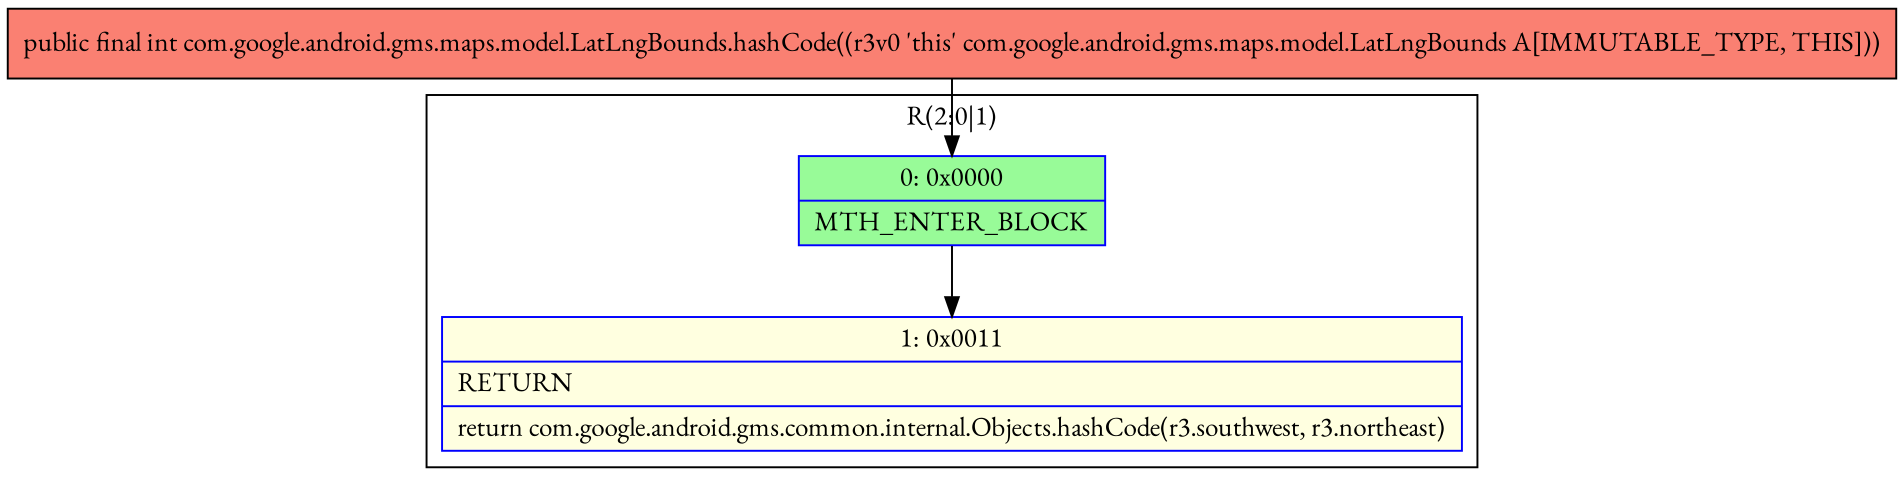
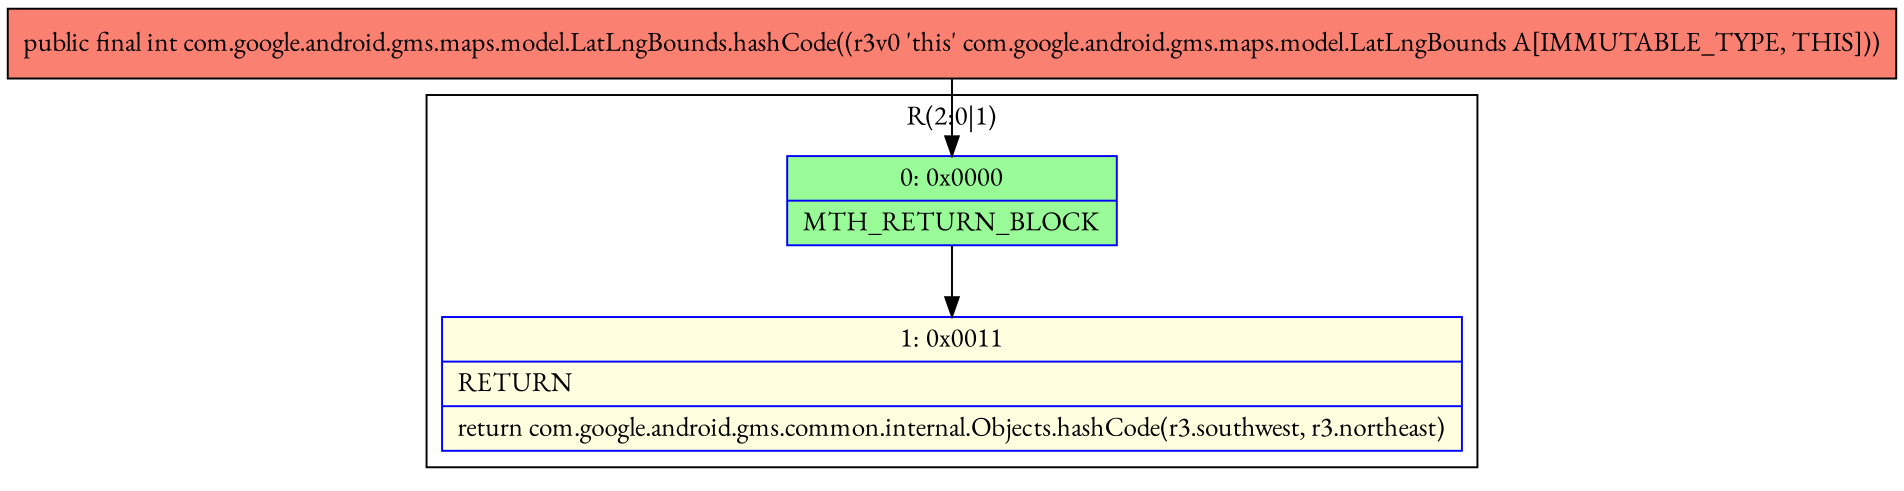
node "0: 0x0000": text "MTH_ENTER_BLOCK" -> "MTH_RETURN_BLOCK"
